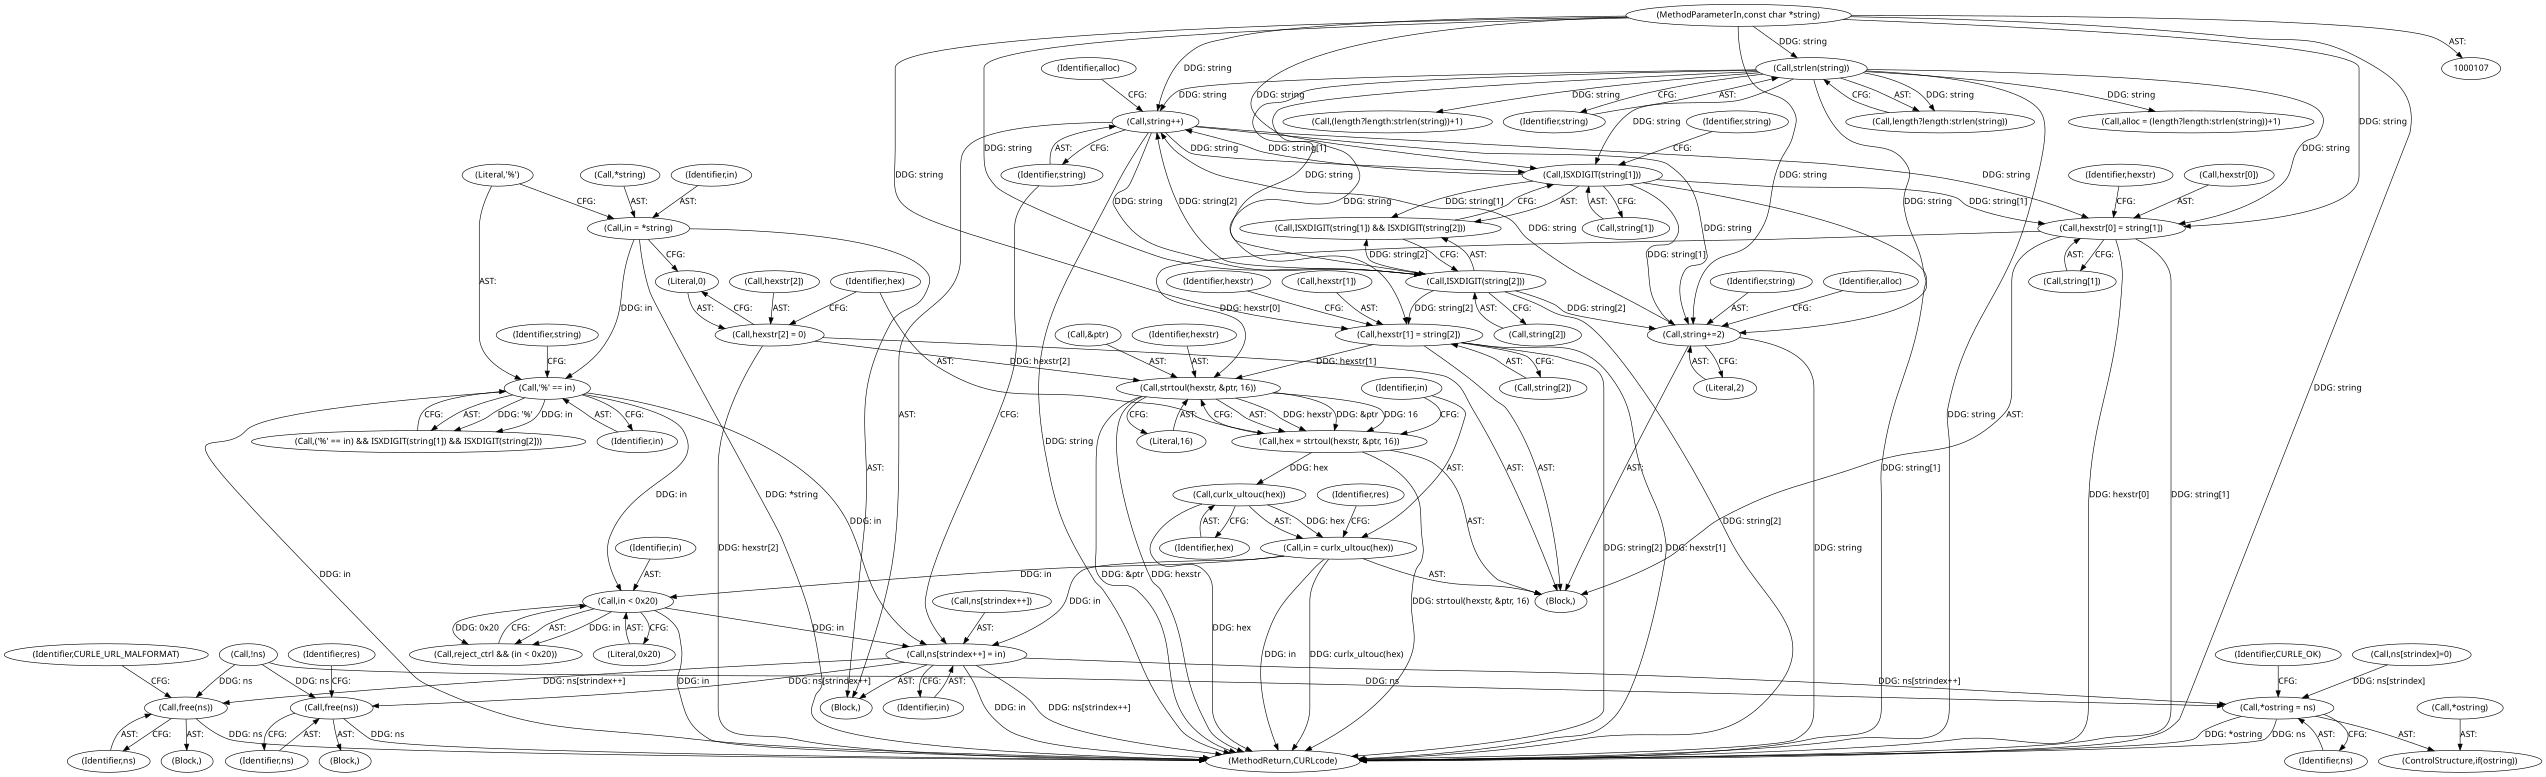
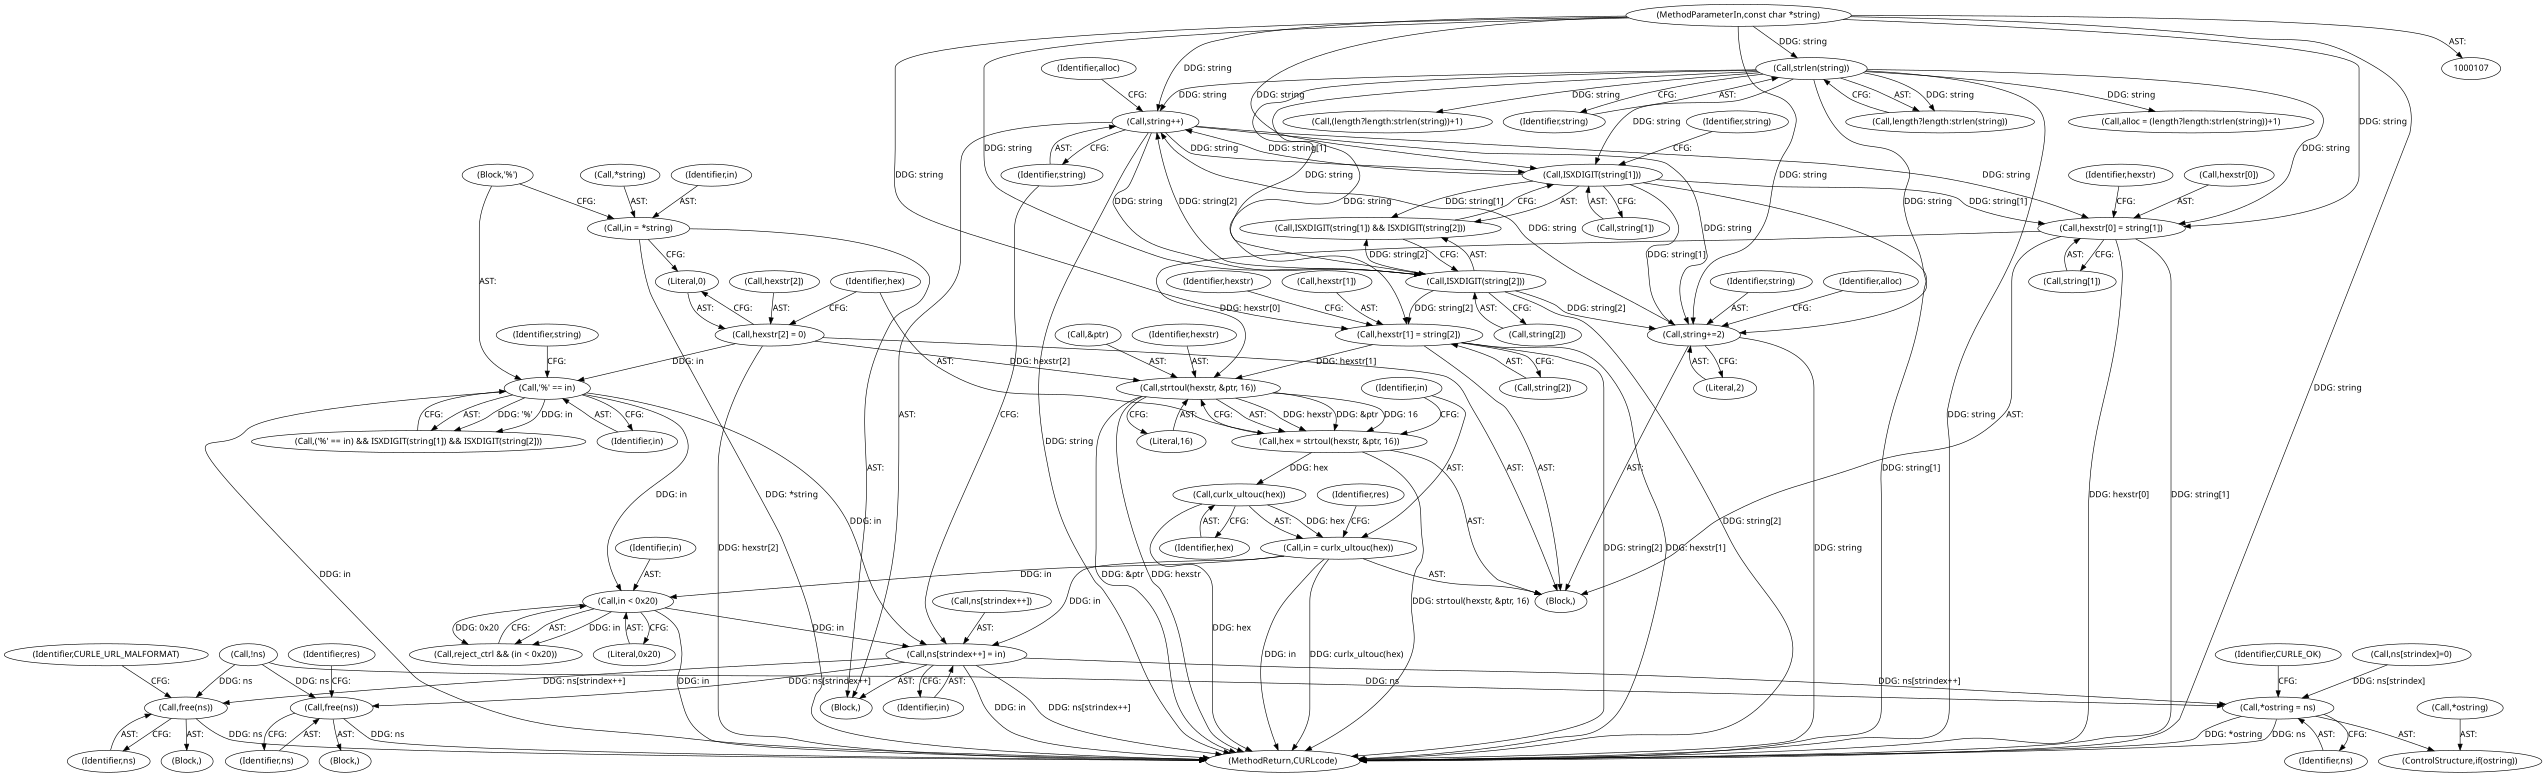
node "(Literal,'%')": label "(Literal,'%')" -> "(Block,'%')"
edge "(Call,in = *string)" -> "(Call,'%' == in)": now "(Call,hexstr[2] = 0)" -> "(Call,'%' == in)"
